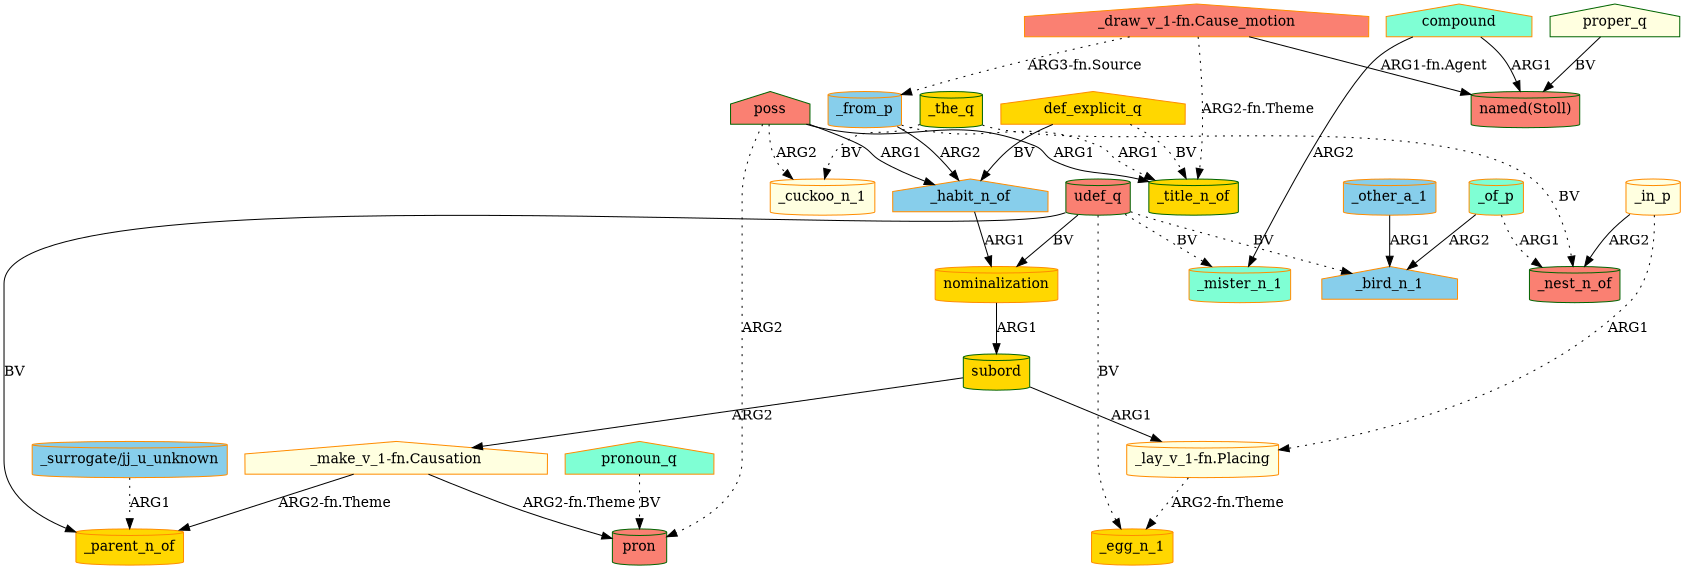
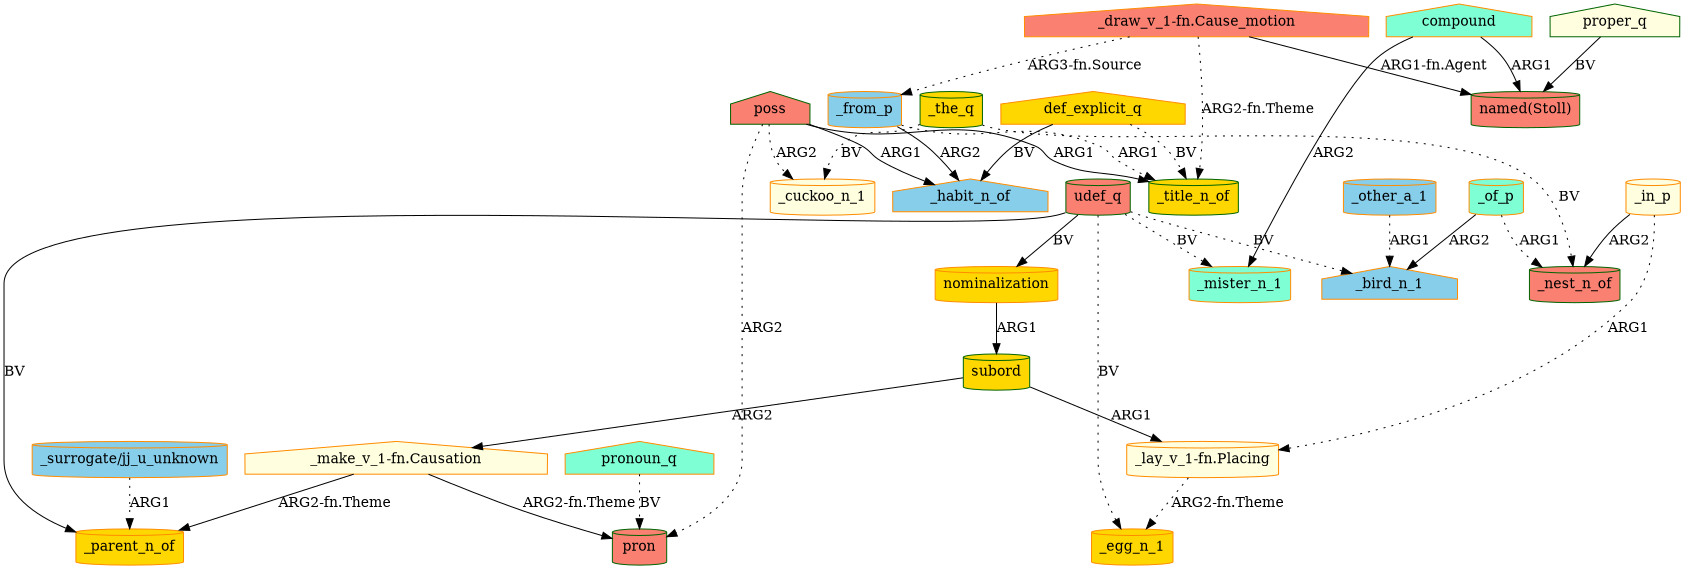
edge "_habit_n_of" -> "nominalization": removed, label "ARG1"
edge "_other_a_1" -> "_bird_n_1": style solid -> dotted
